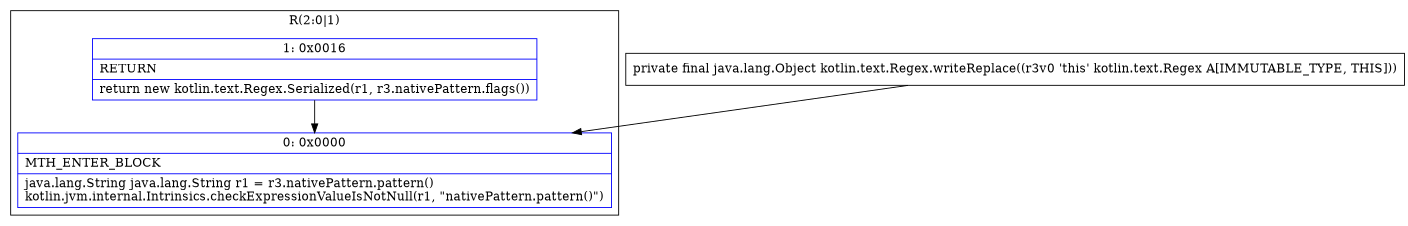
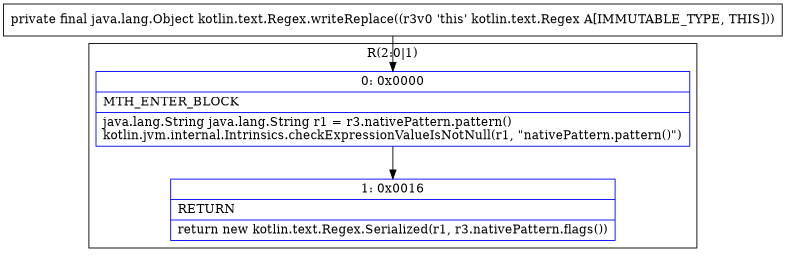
edge "1: 0x0016" -> "0: 0x0000": reversed
